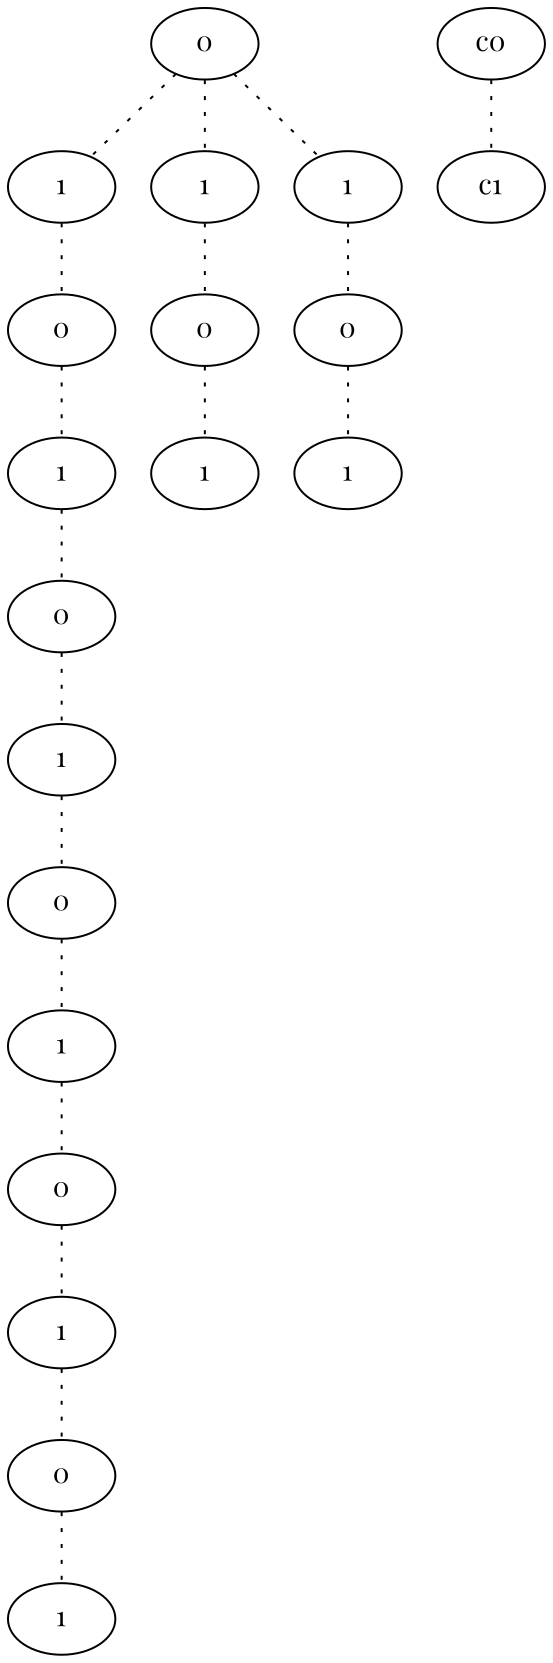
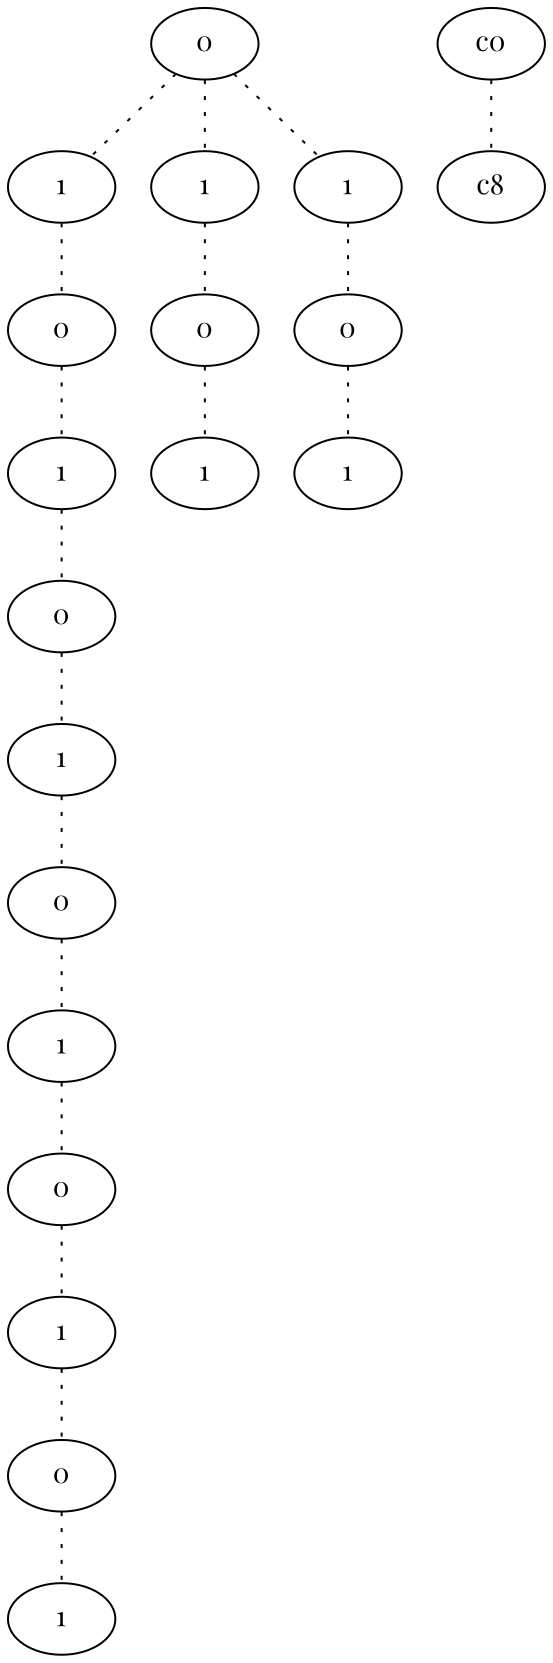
node "c1": label "c1" -> "c8"
